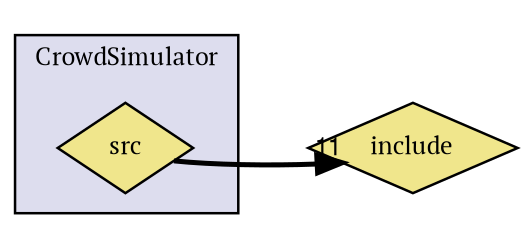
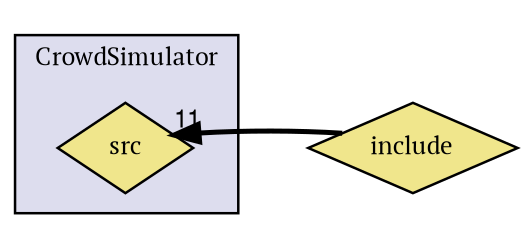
edge "src" -> "include": reversed
